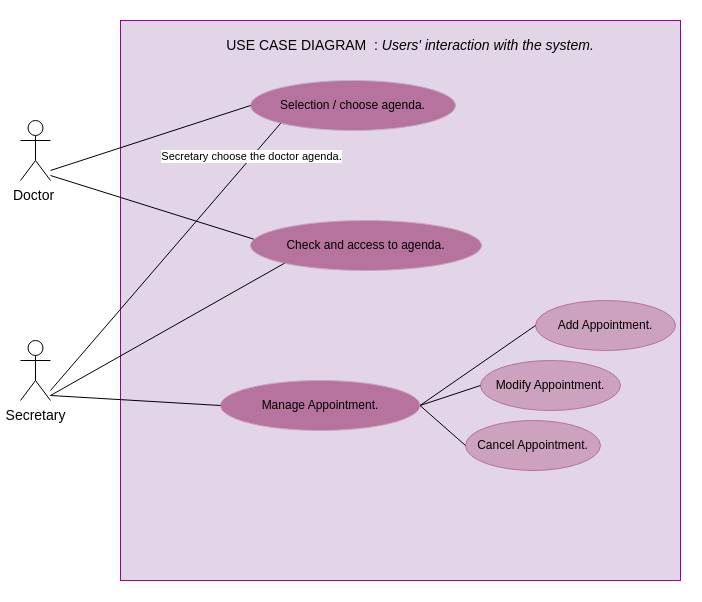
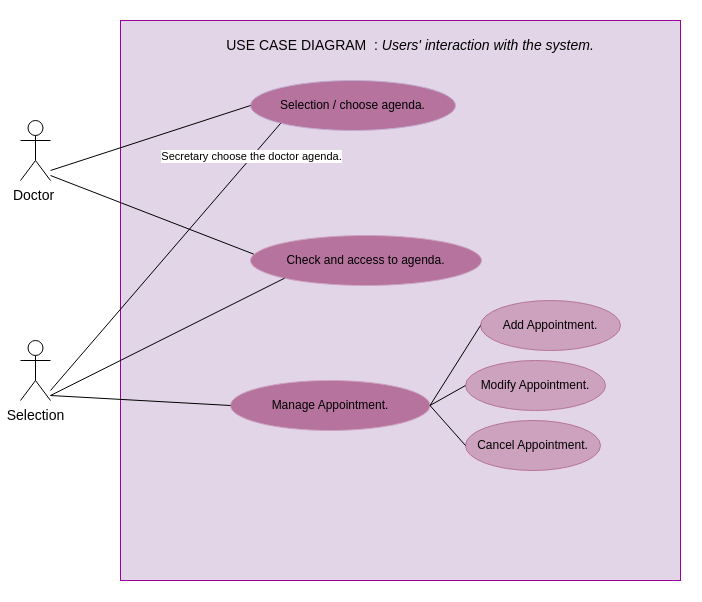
node "Check and access to agenda.": moved (366, 246) -> (366, 261)
node "Add Appointment.": moved (606, 326) -> (551, 326)
node "Modify Appointment.": moved (551, 386) -> (536, 386)
node "Manage Appointment.": moved (320, 406) -> (330, 406)
node "Secretary": label "Secretary" -> "Selection"
